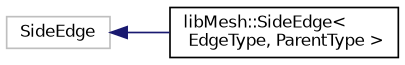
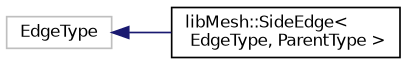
node "SideEdge": label "SideEdge" -> "EdgeType"
